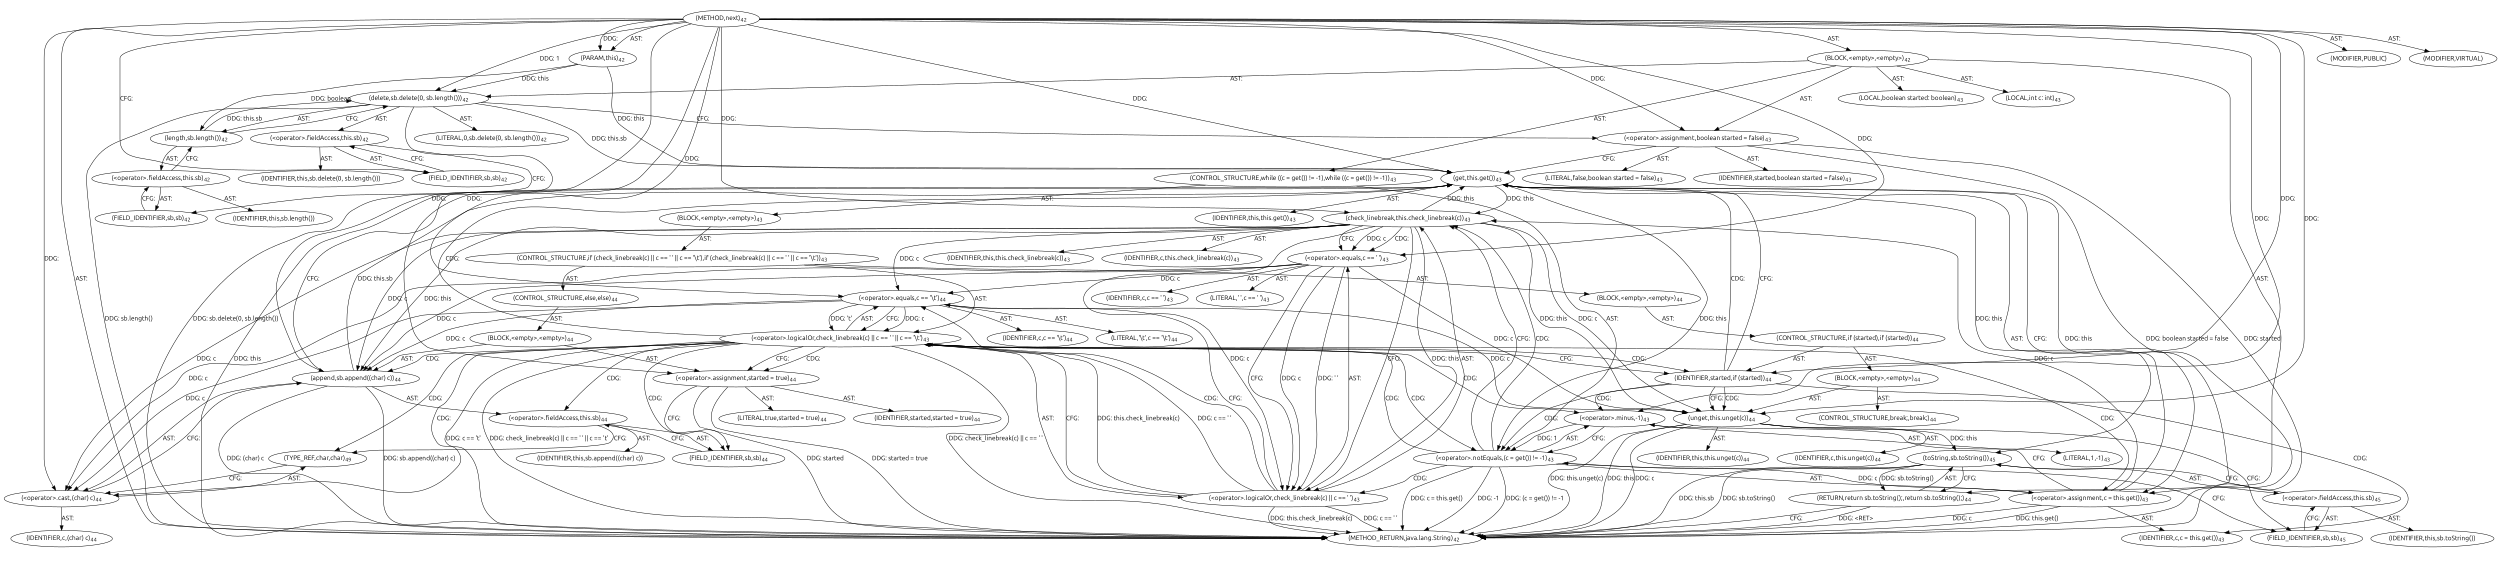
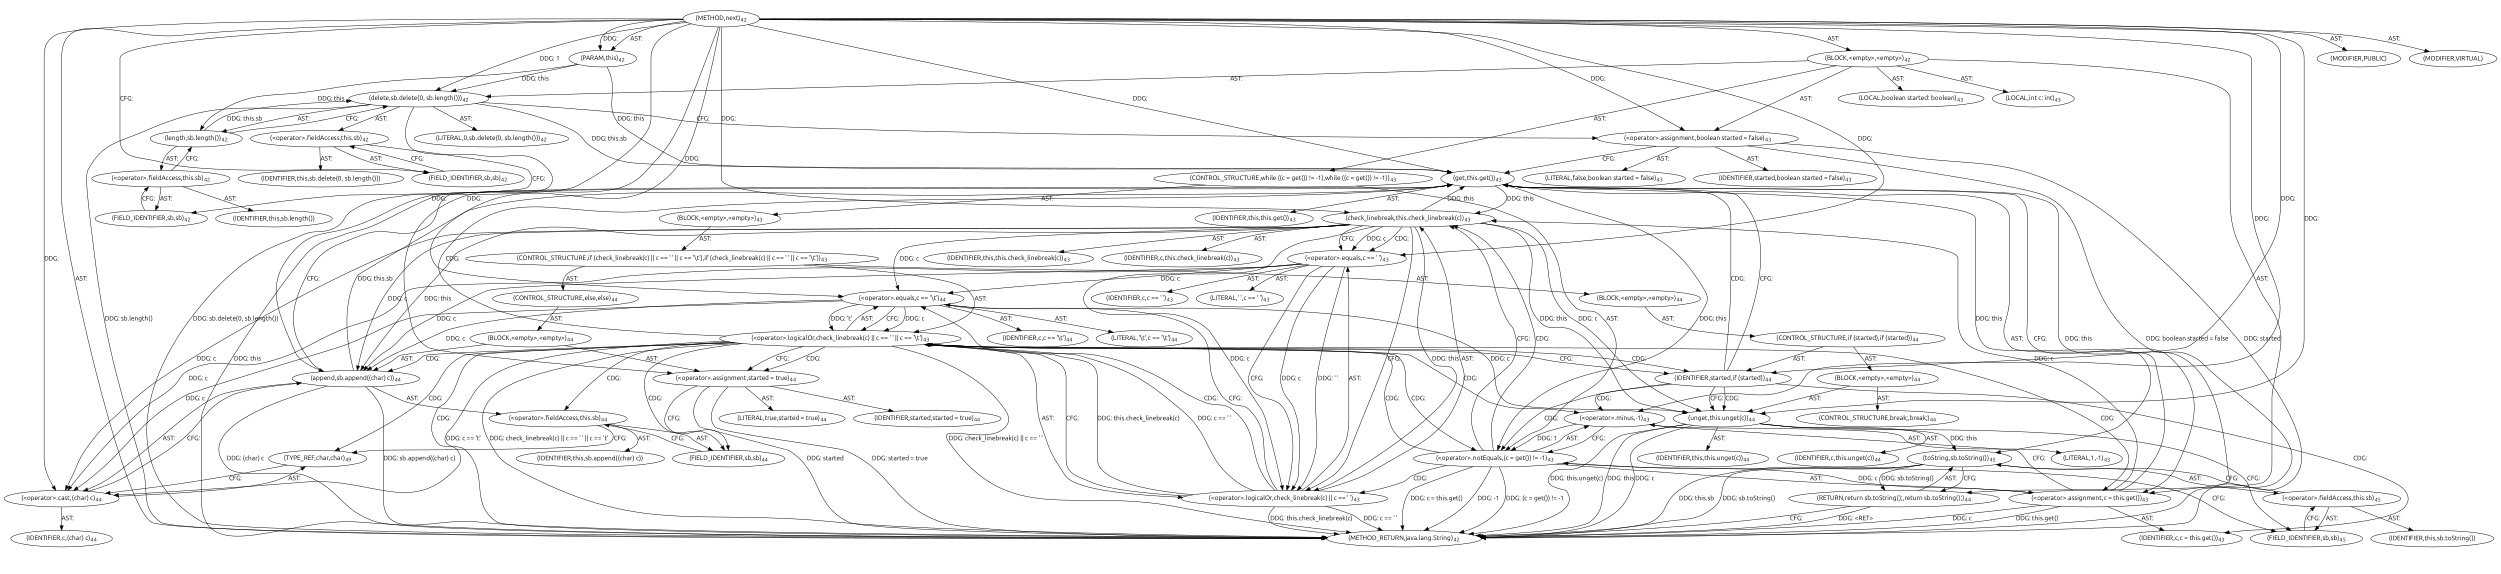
edge "(PARAM,this)" -> "(length,sb.length())": label "DDG: boolean" -> "DDG: this"
edge "(<operator>.equals,c == ' ')" -> "(unget,this.unget(c))": removed, label "DDG: c"
